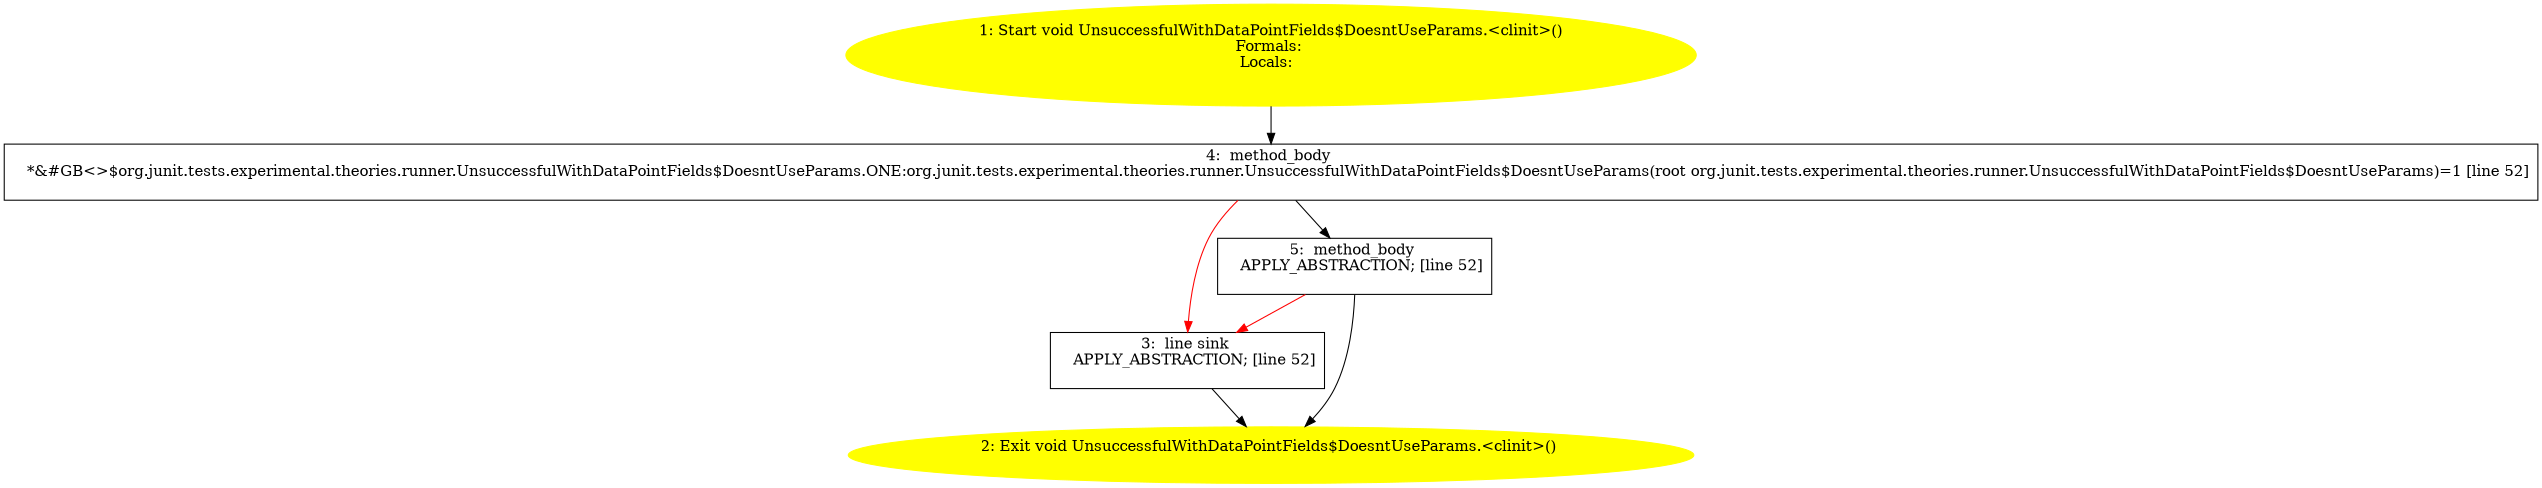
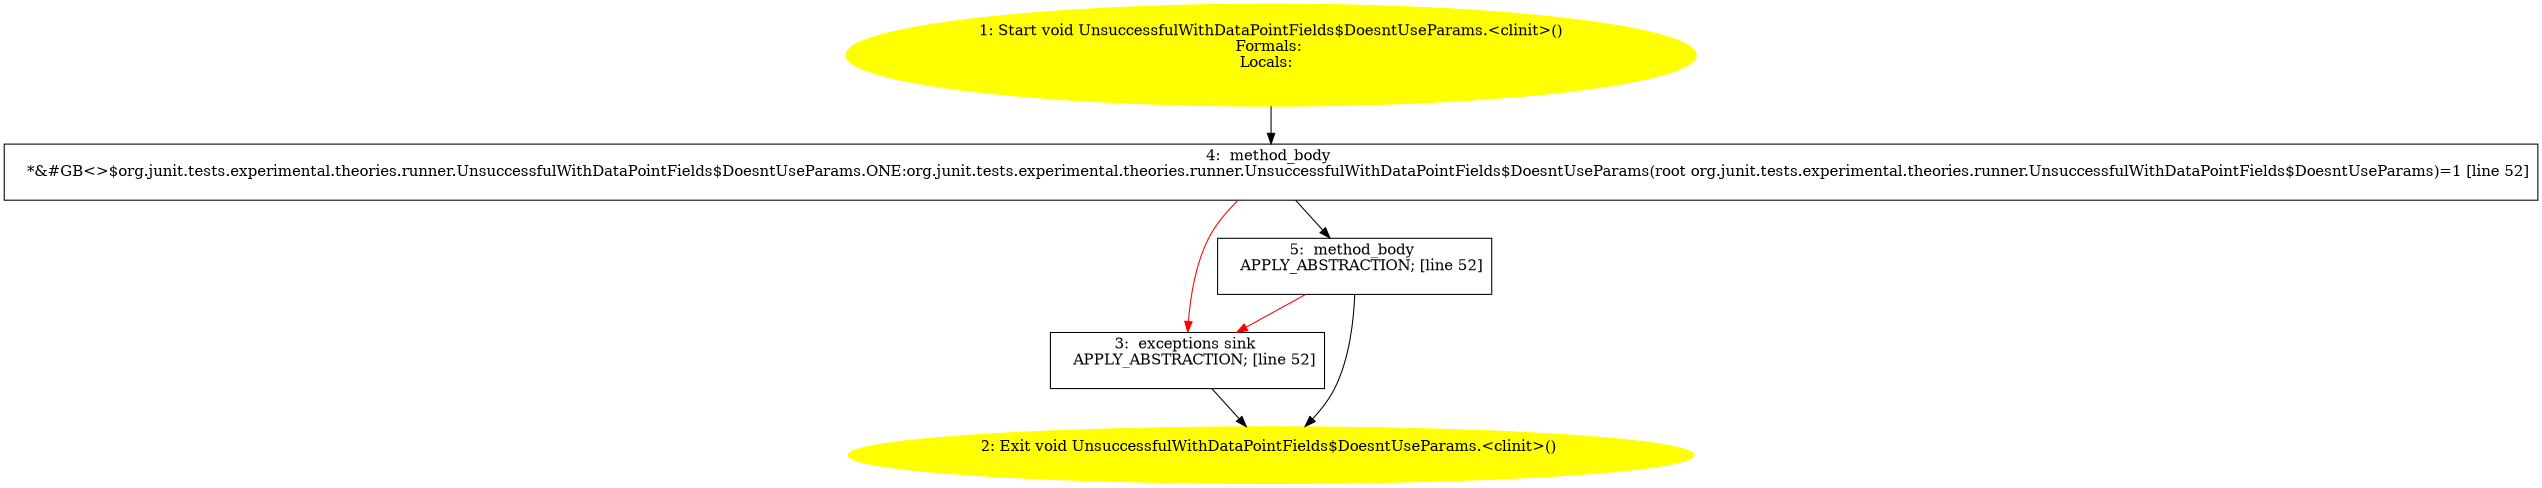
node "3:  line sink APPLY_ABSTRACTION; [line 52]": label "3:  line sink APPLY_ABSTRACTION; [line 52]" -> "3:  exceptions sink APPLY_ABSTRACTION; [line 52]"
